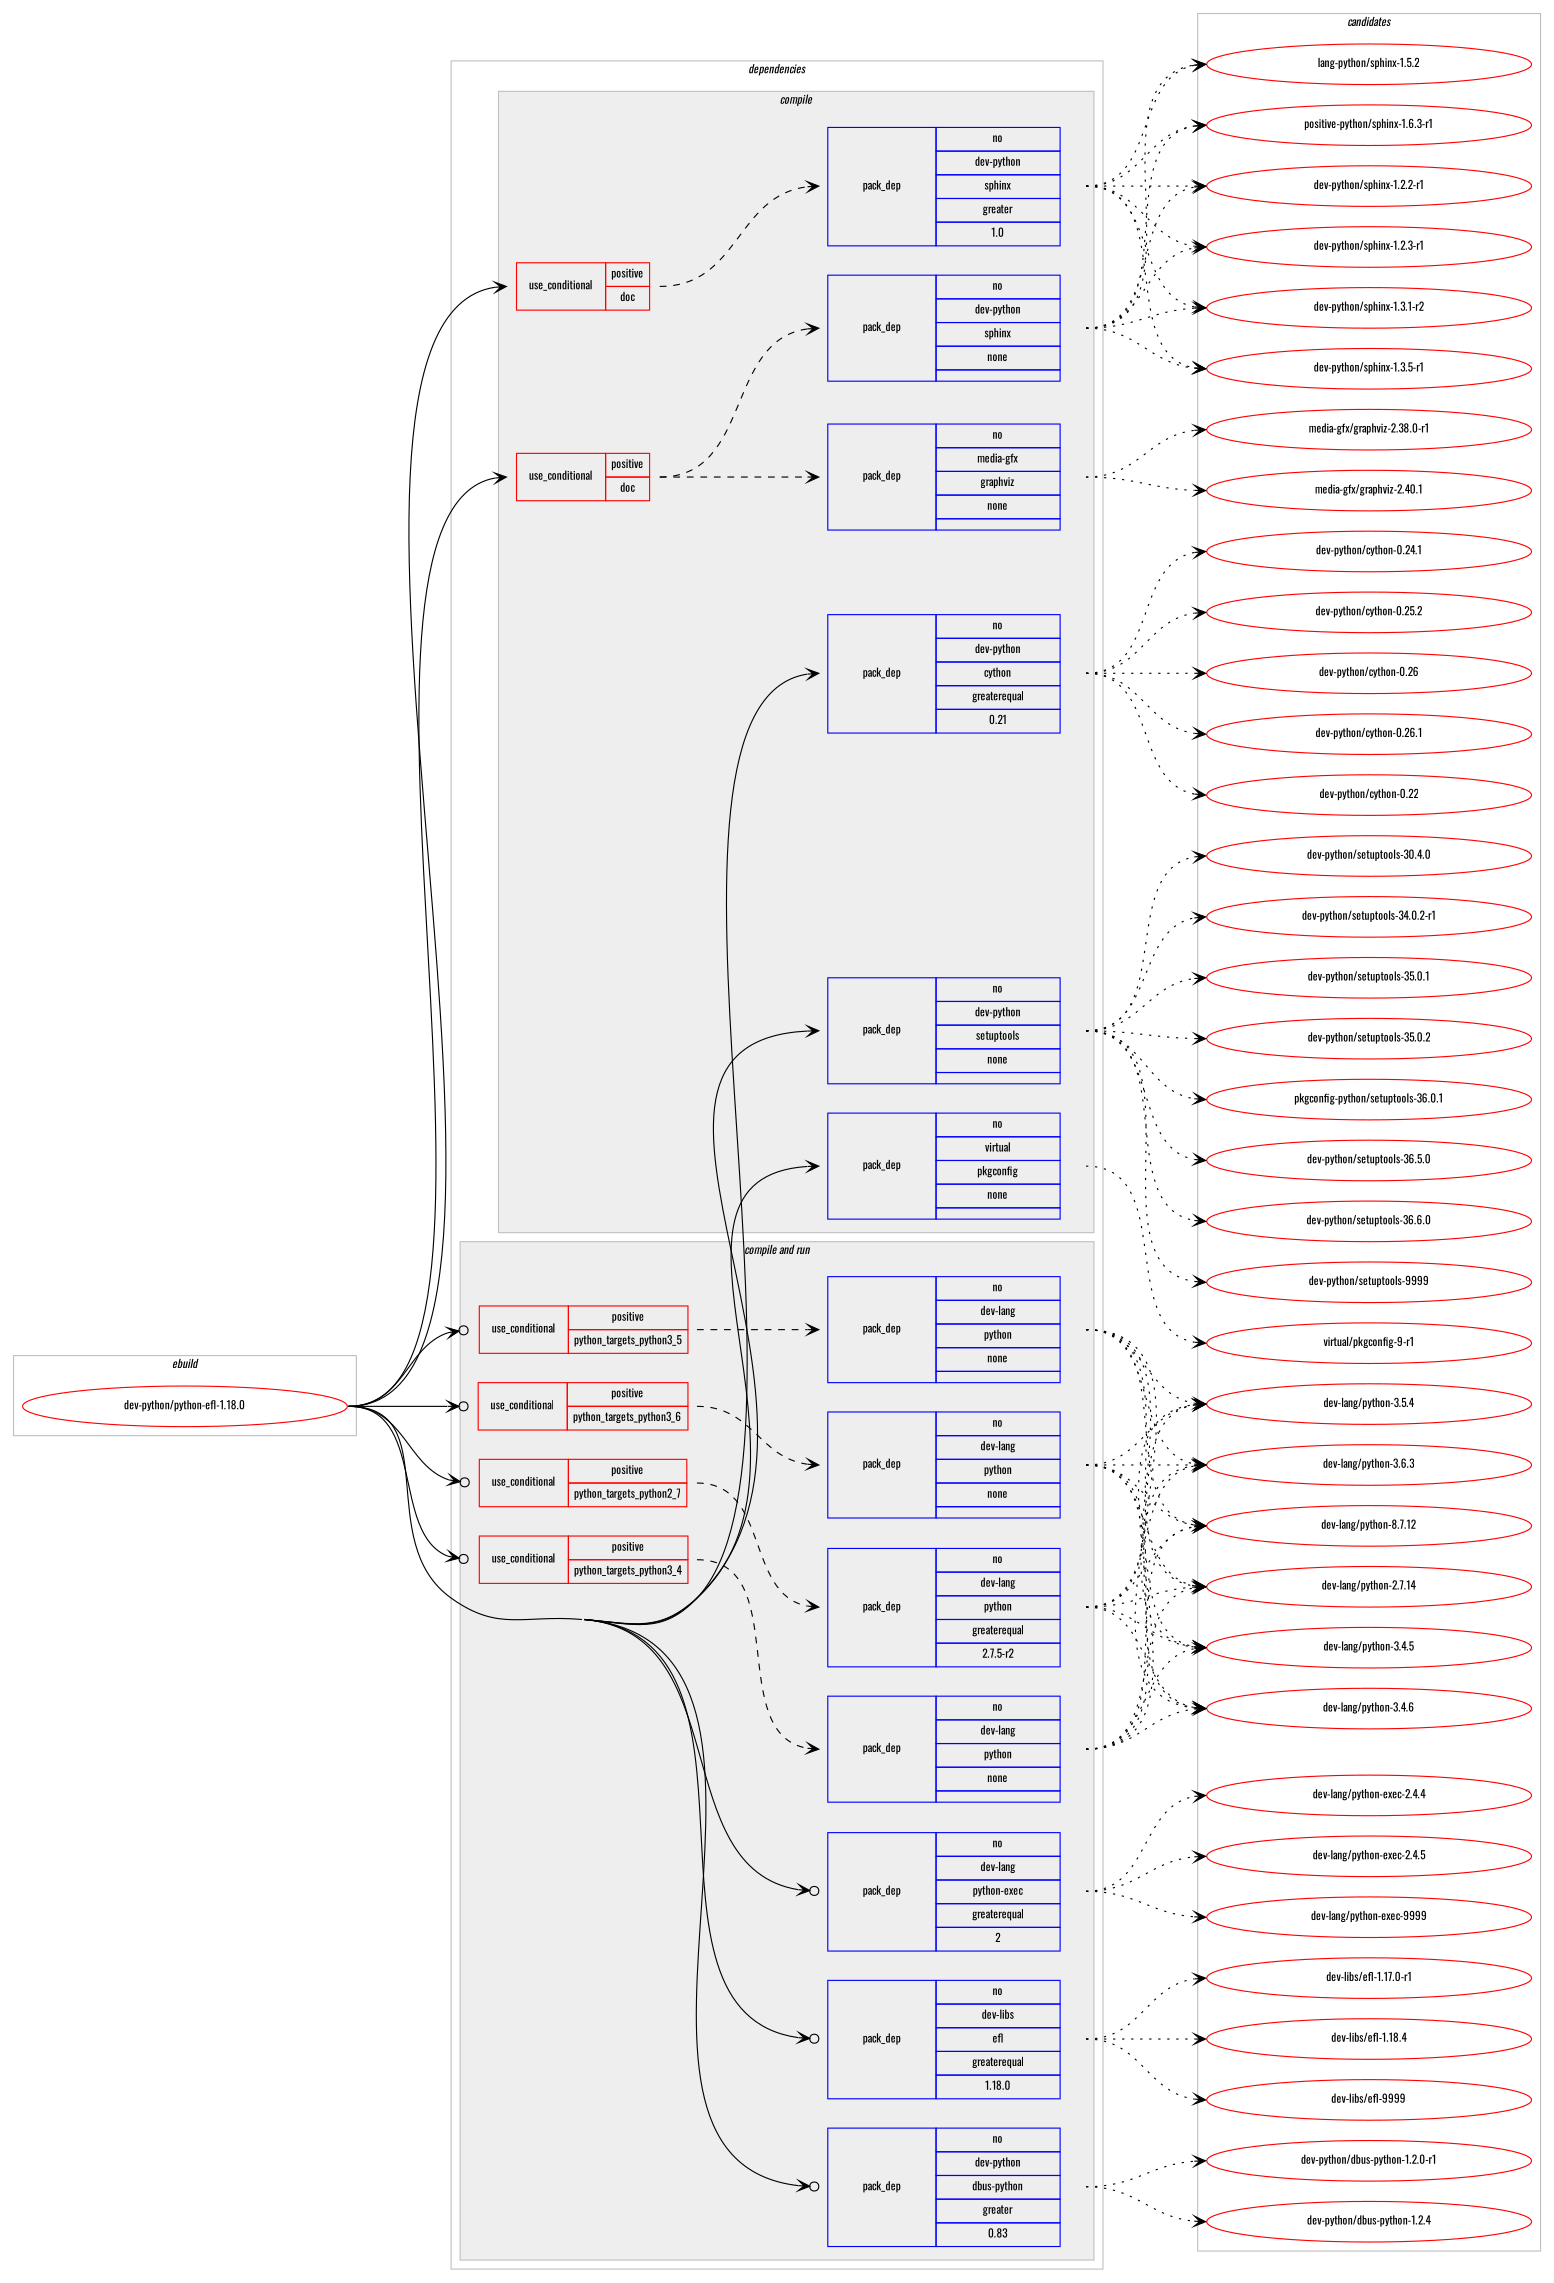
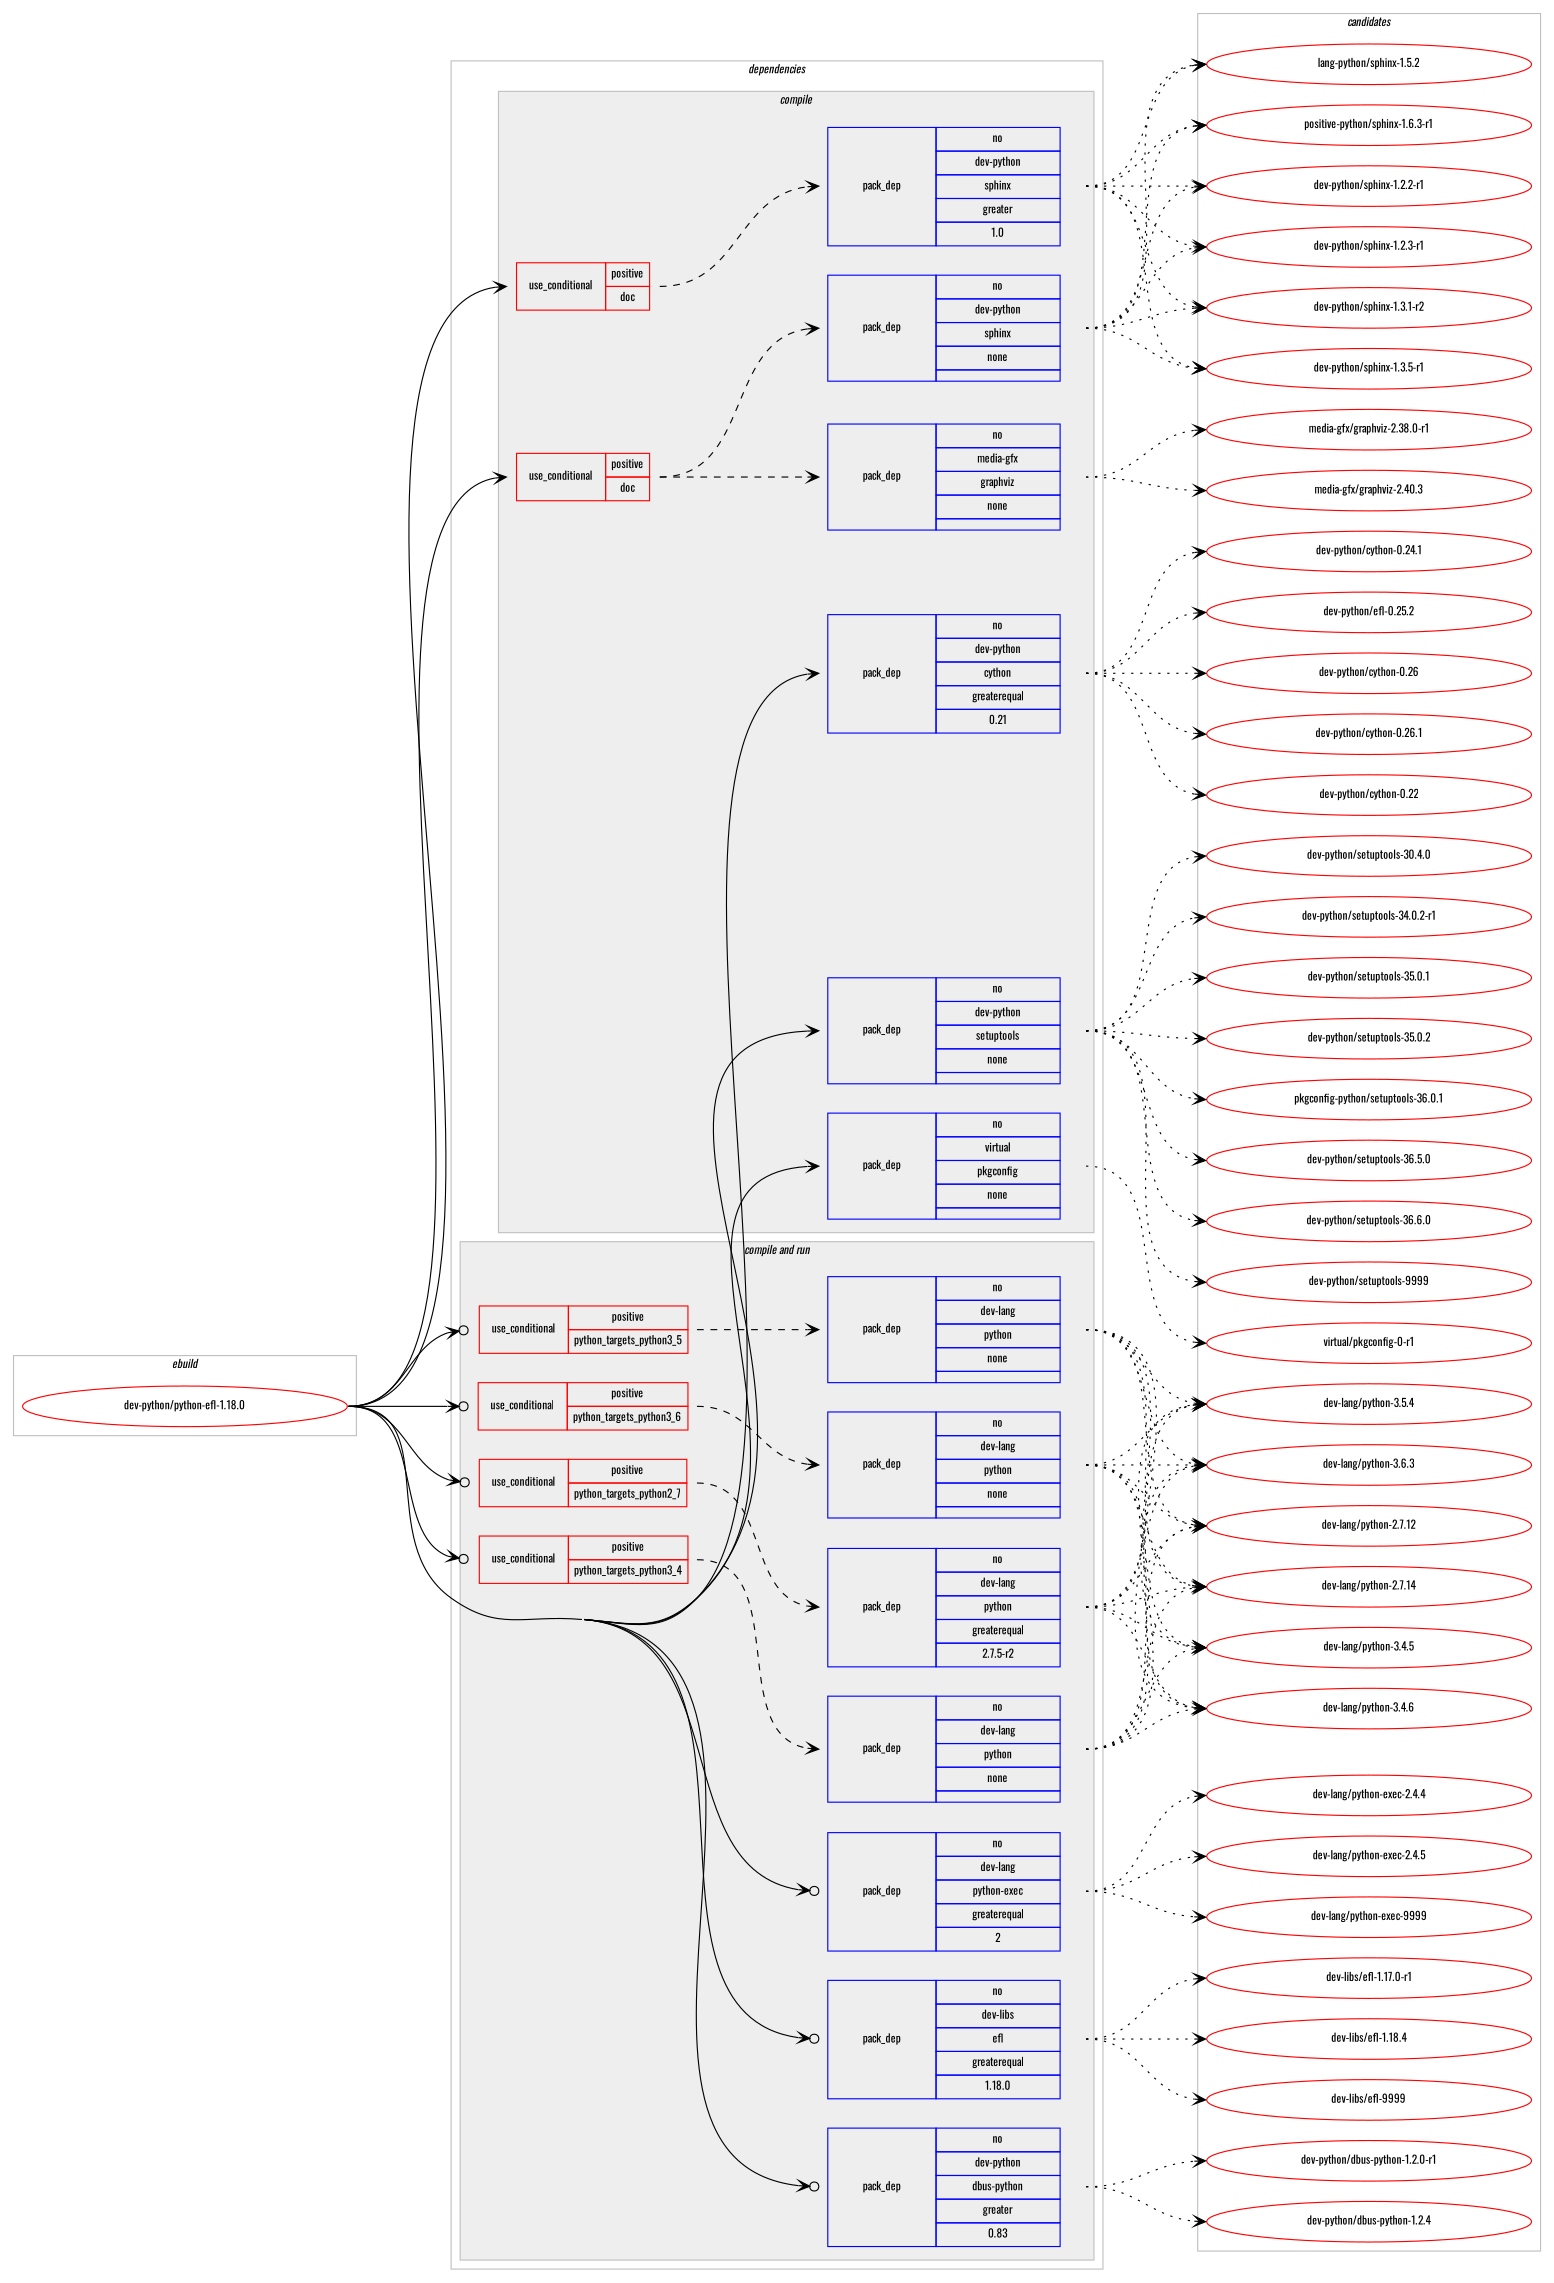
node "media-gfx/graphviz-2.40.1": label "media-gfx/graphviz-2.40.1" -> "media-gfx/graphviz-2.40.3"
node "dev-python/cython-0.25.2": label "dev-python/cython-0.25.2" -> "dev-python/efl-0.25.2"
node "virtual/pkgconfig-9-r1": label "virtual/pkgconfig-9-r1" -> "virtual/pkgconfig-0-r1"
node "dev-lang/python-8.7.12": label "dev-lang/python-8.7.12" -> "dev-lang/python-2.7.12"
